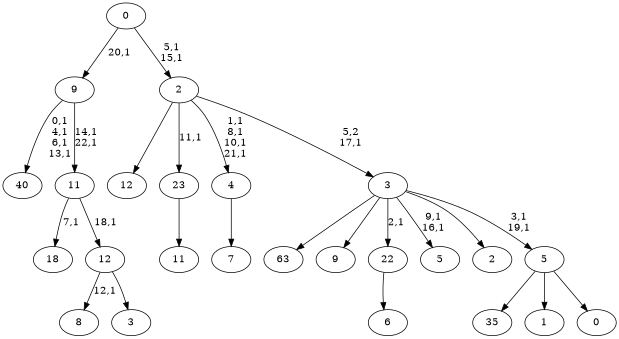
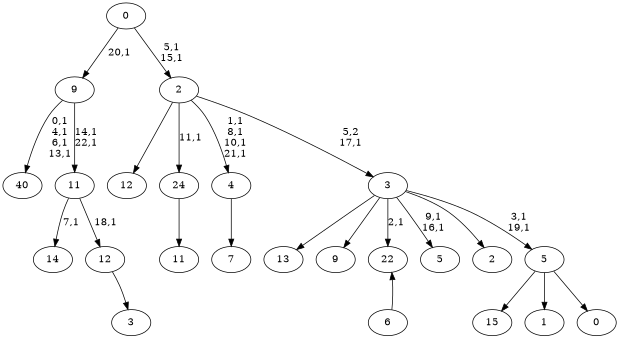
node "23": label "23" -> "24"
node "18": label "18" -> "14"
node "63": label "63" -> "13"
edge "22" -> "6": reversed
node "8": removed
node "35": label "35" -> "15"
